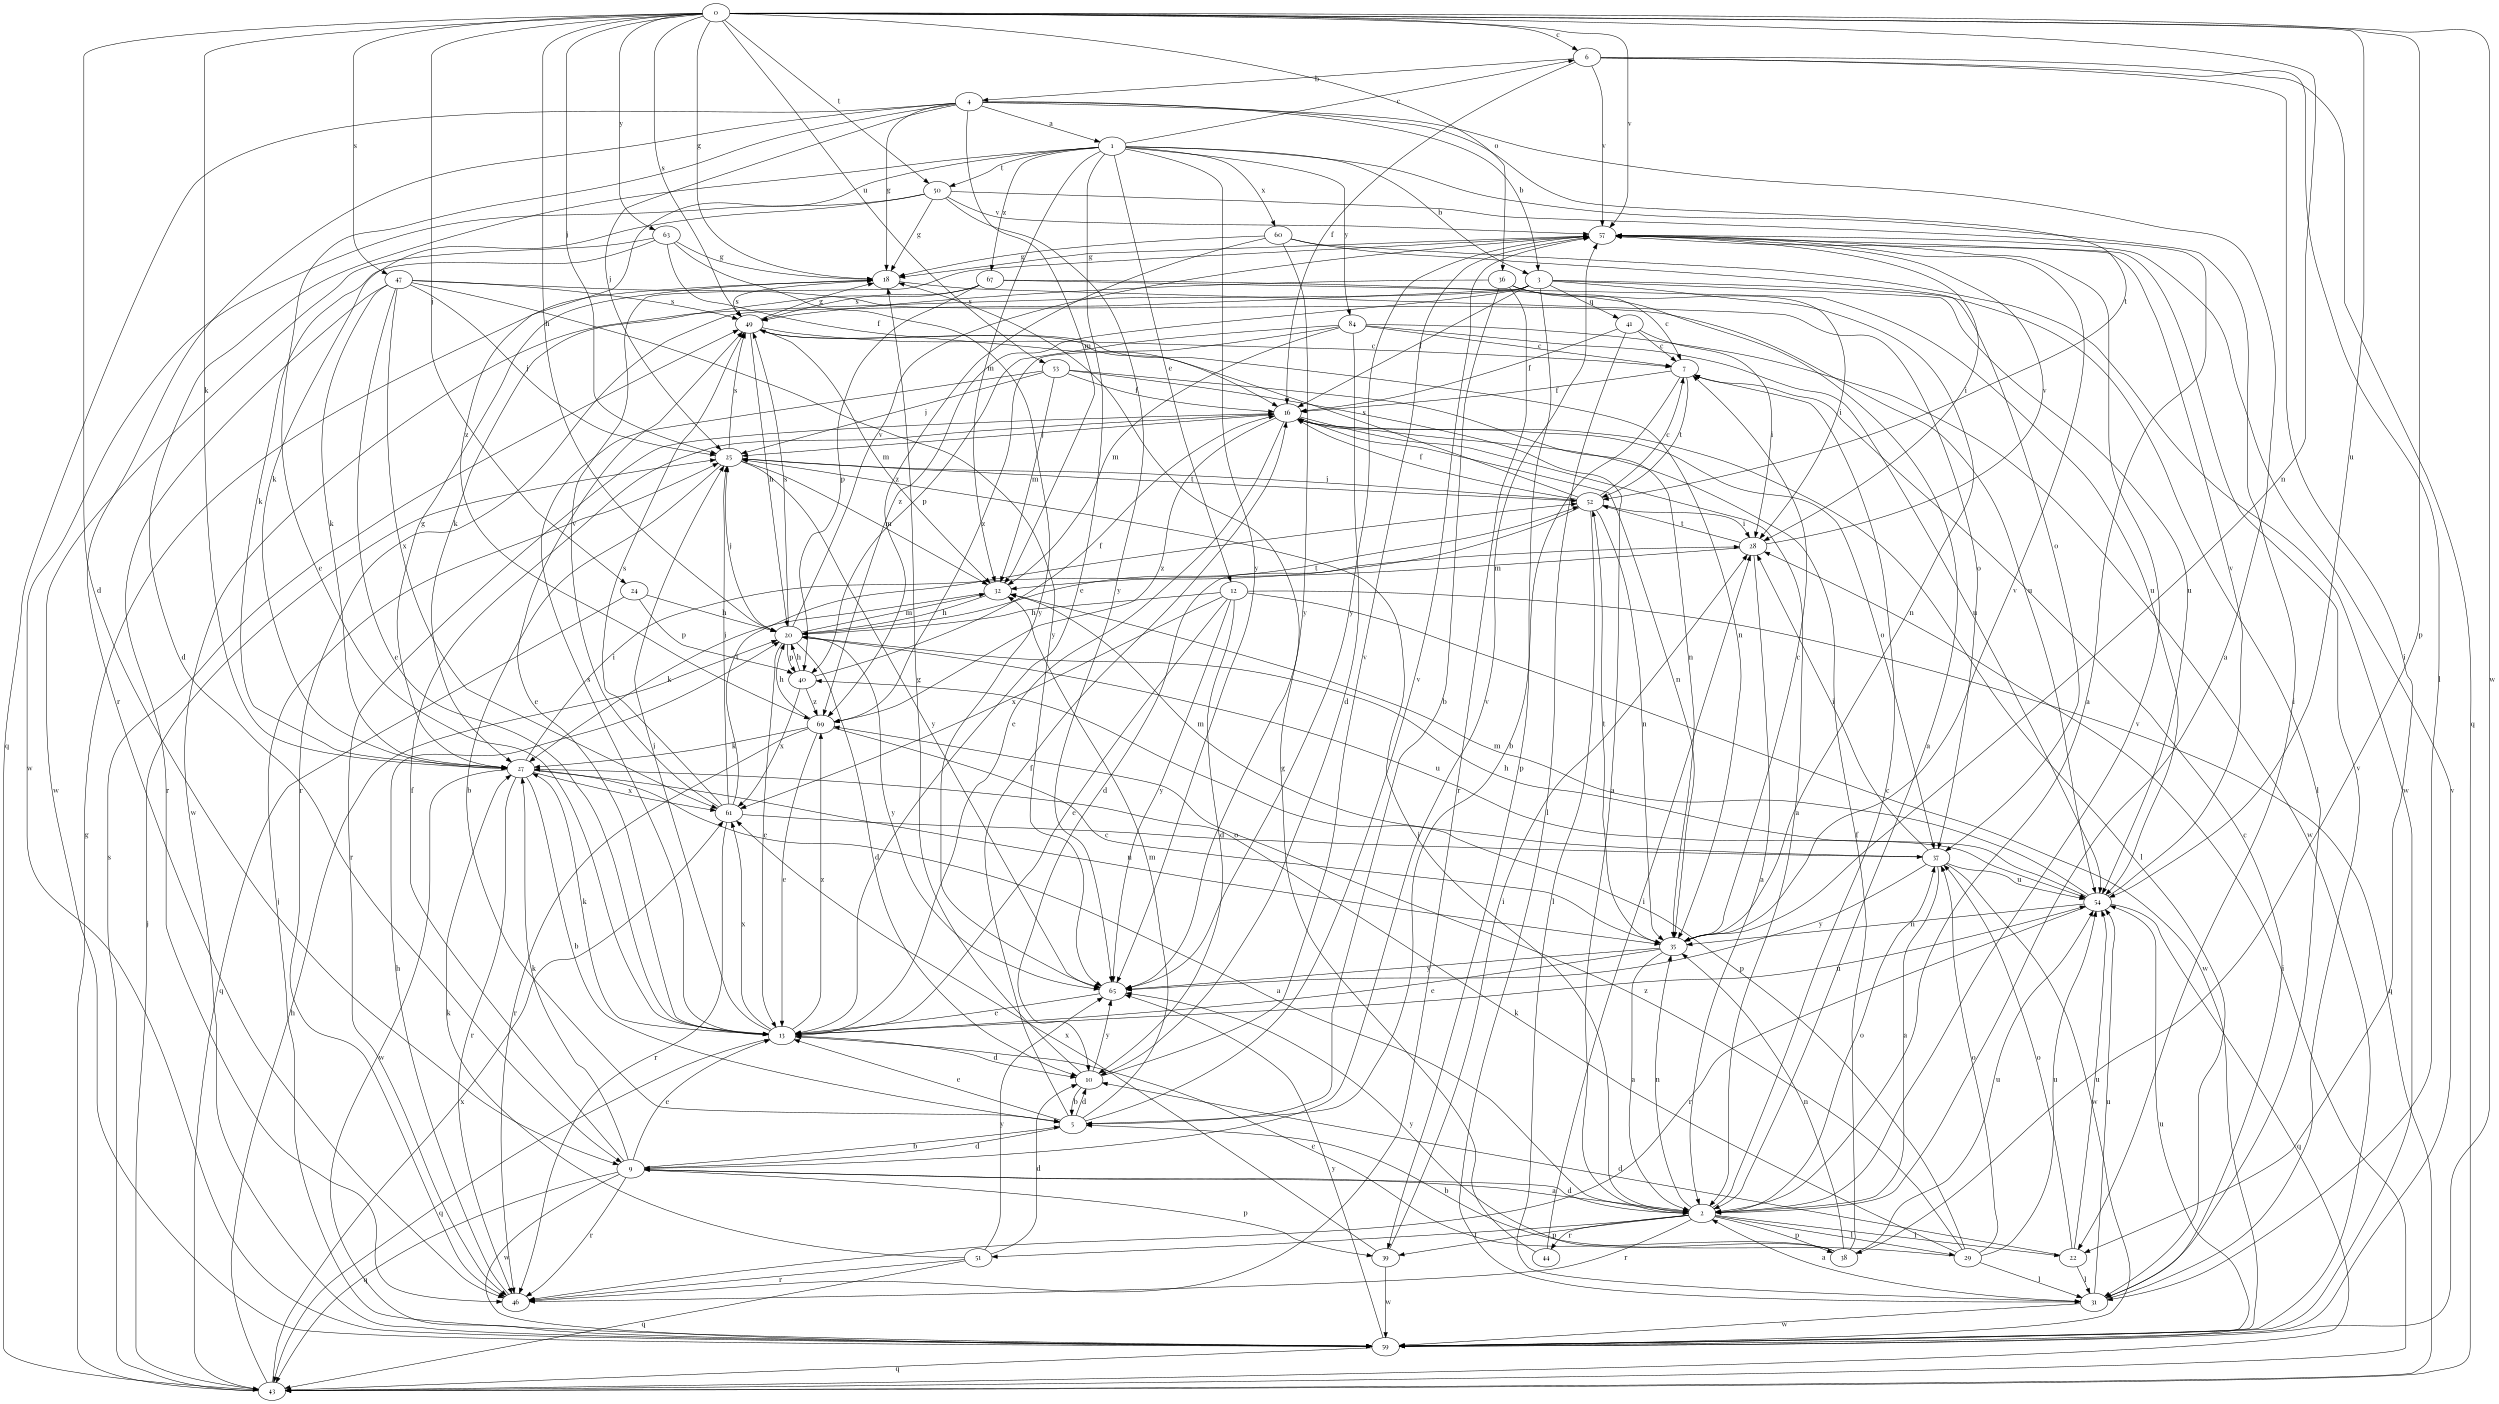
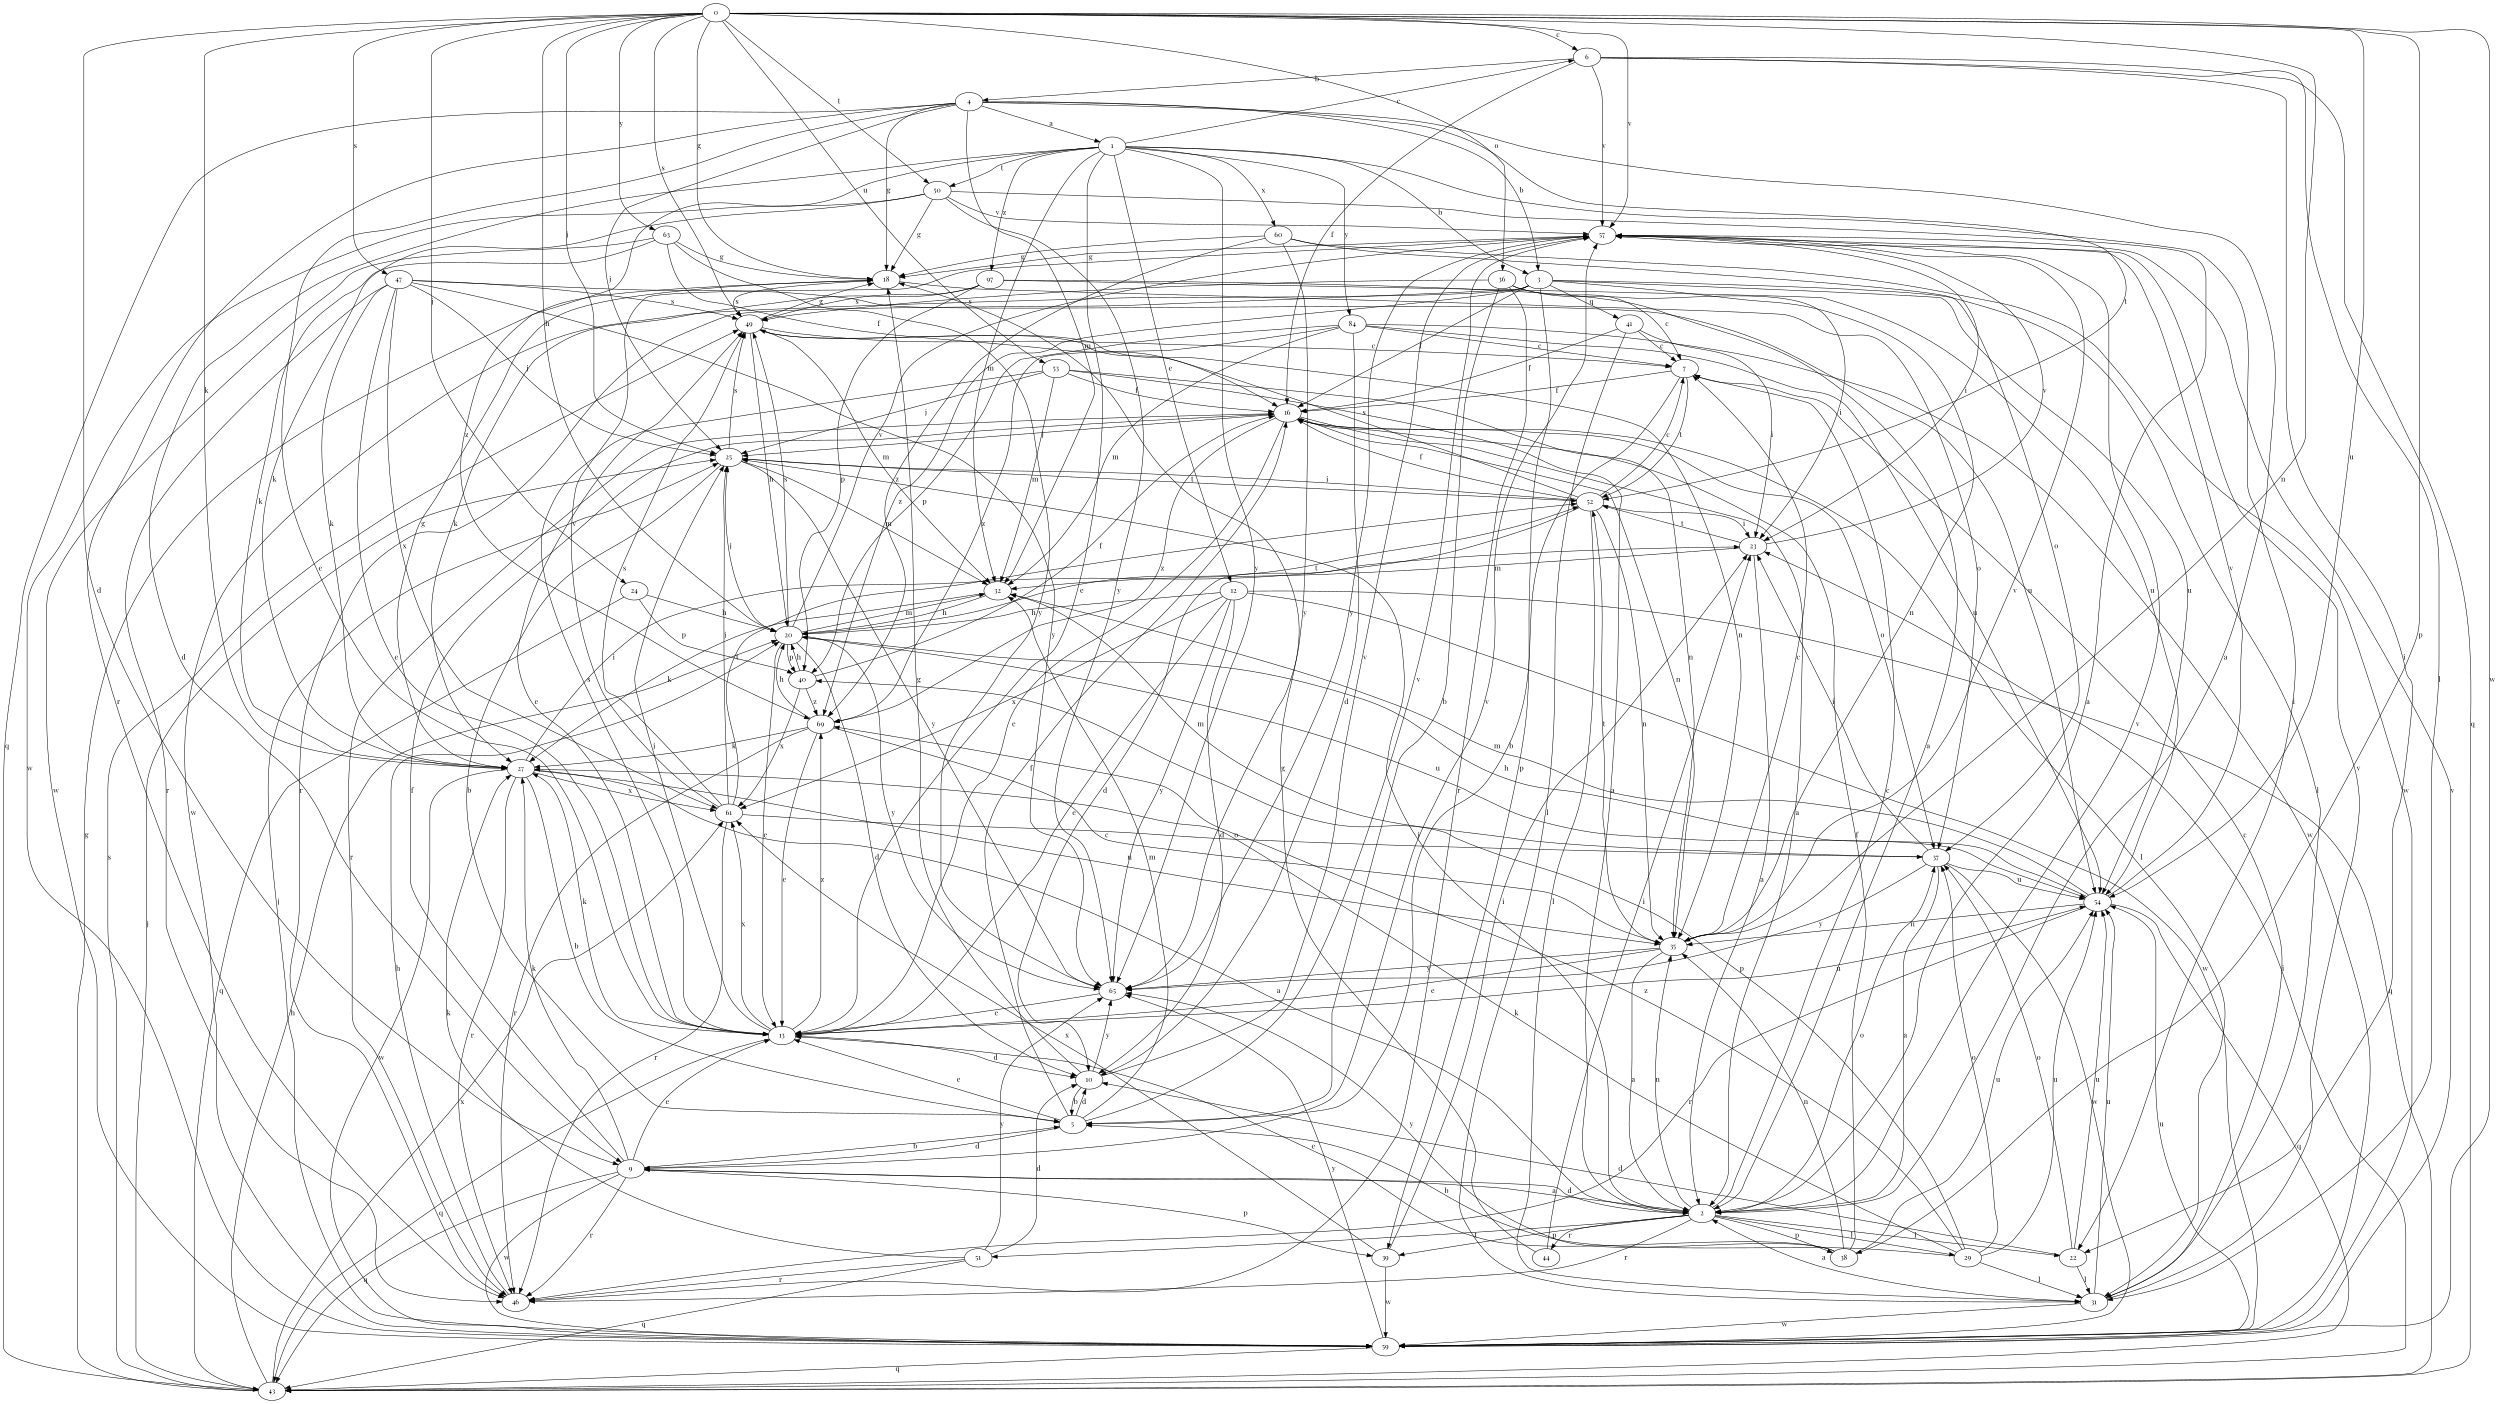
node "67": label "67" -> "97"
node "28": label "28" -> "23"
